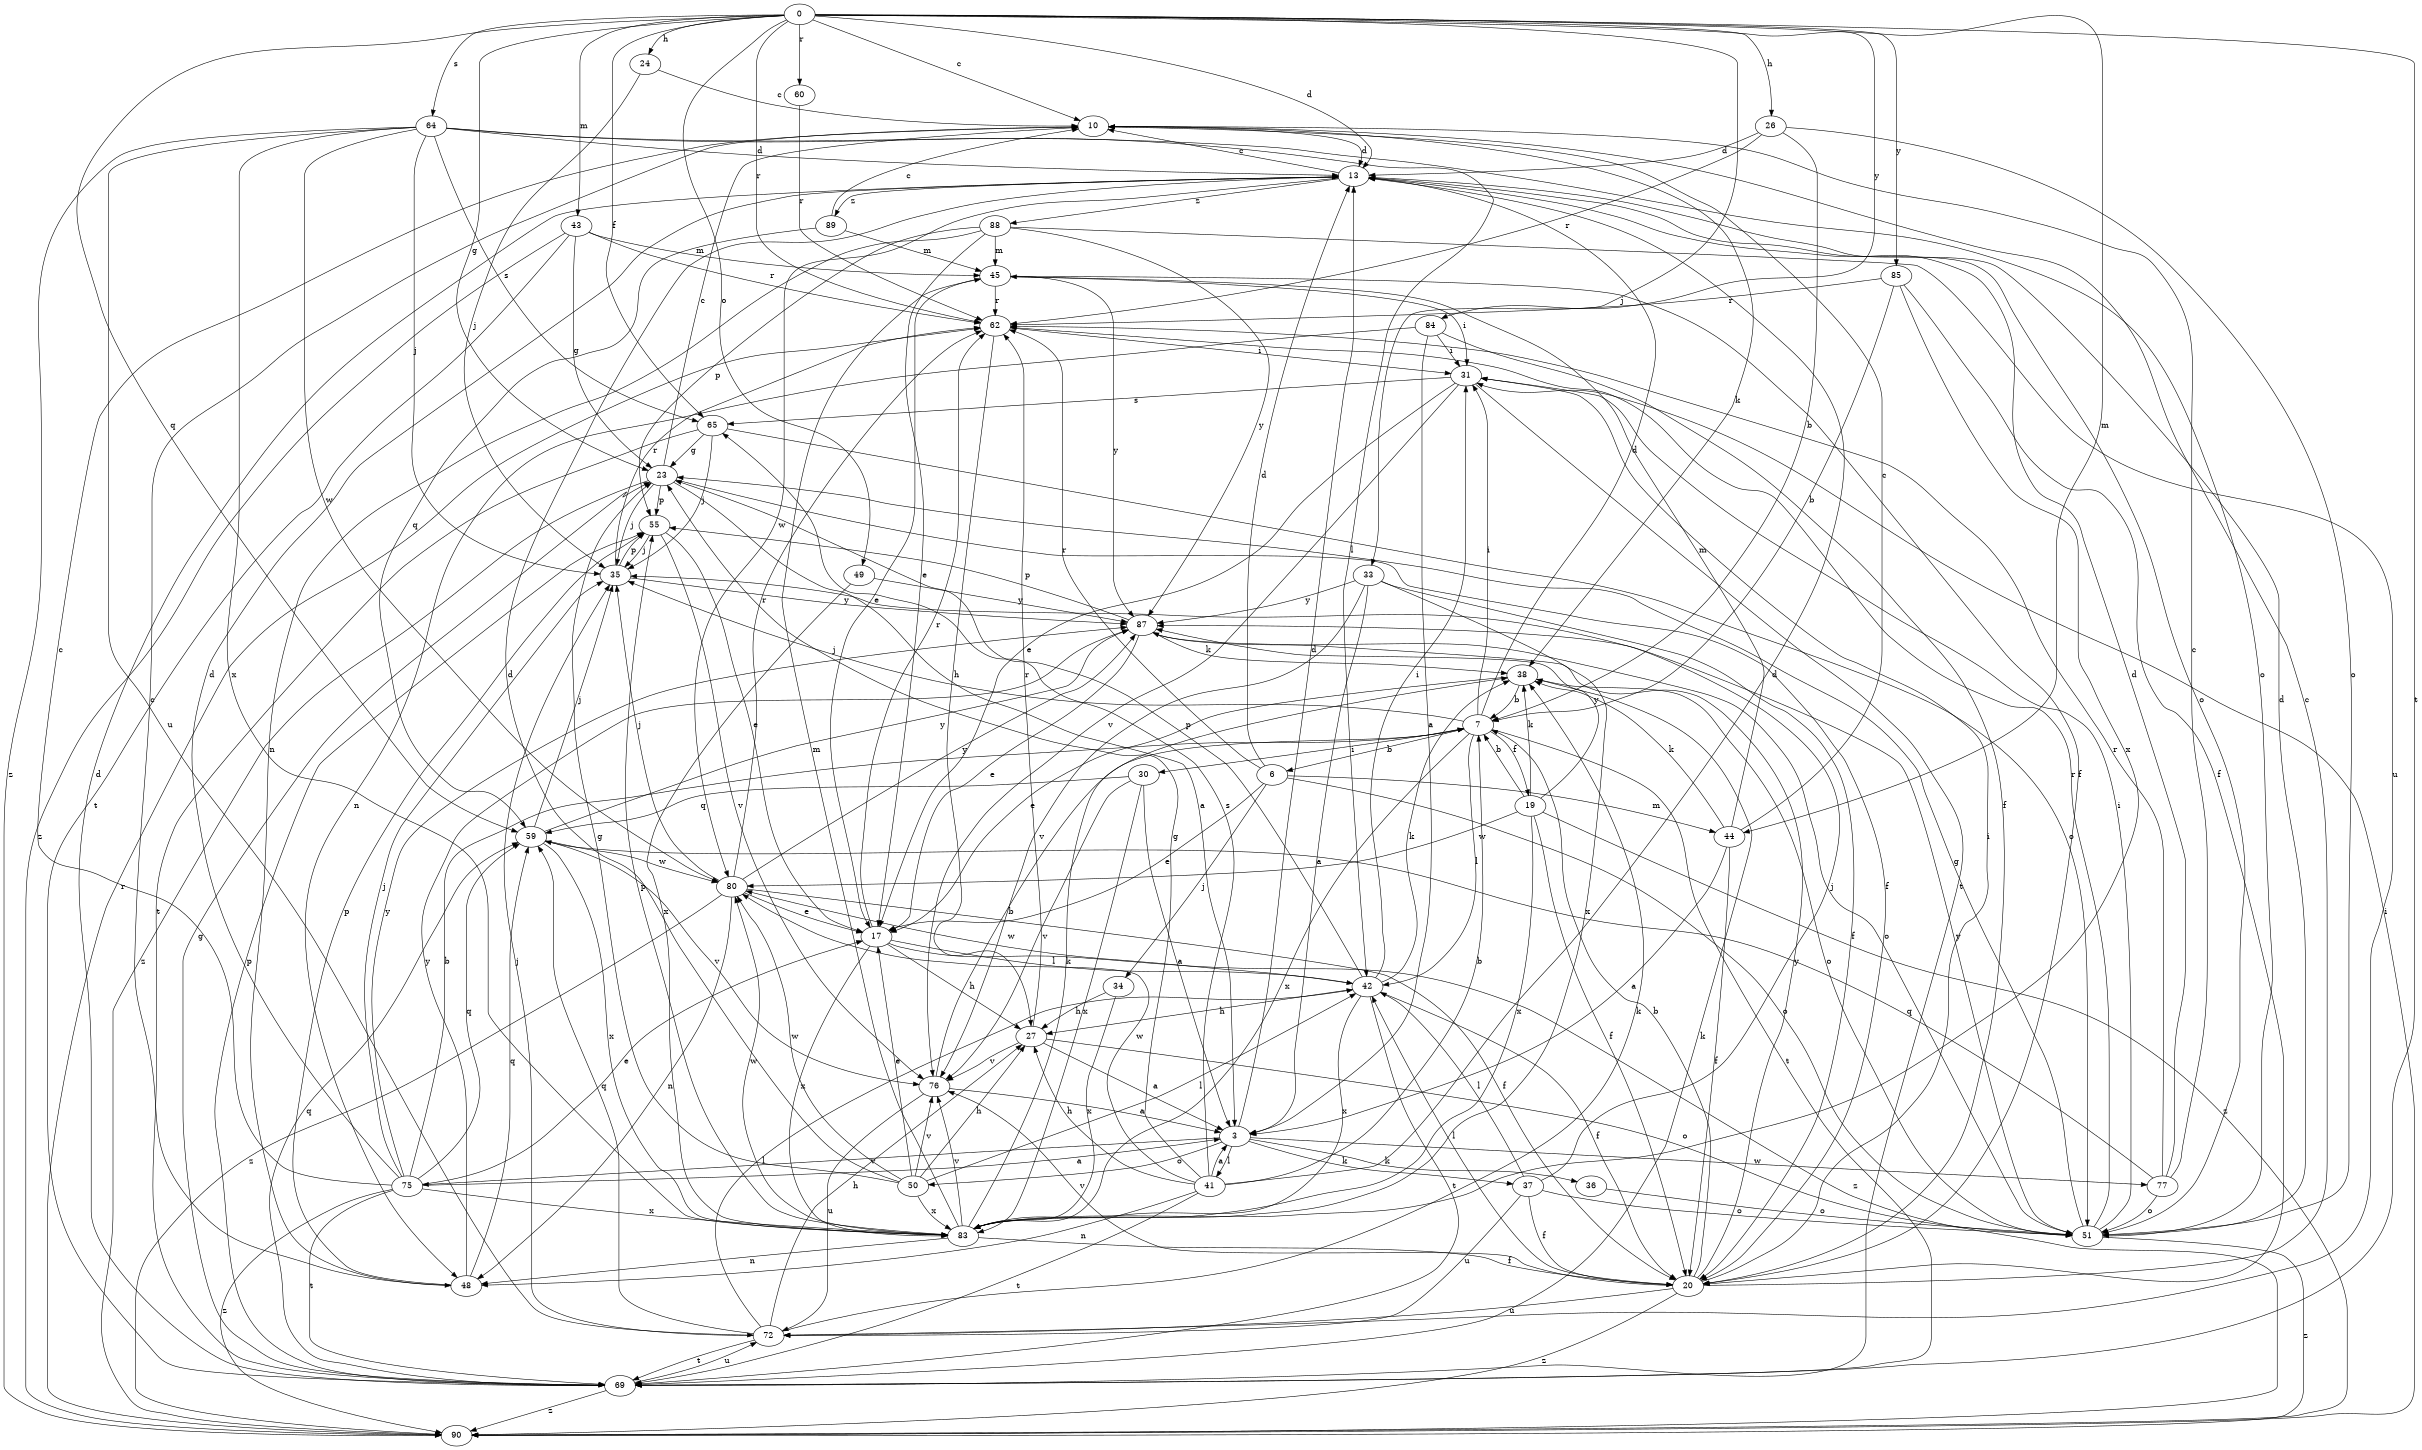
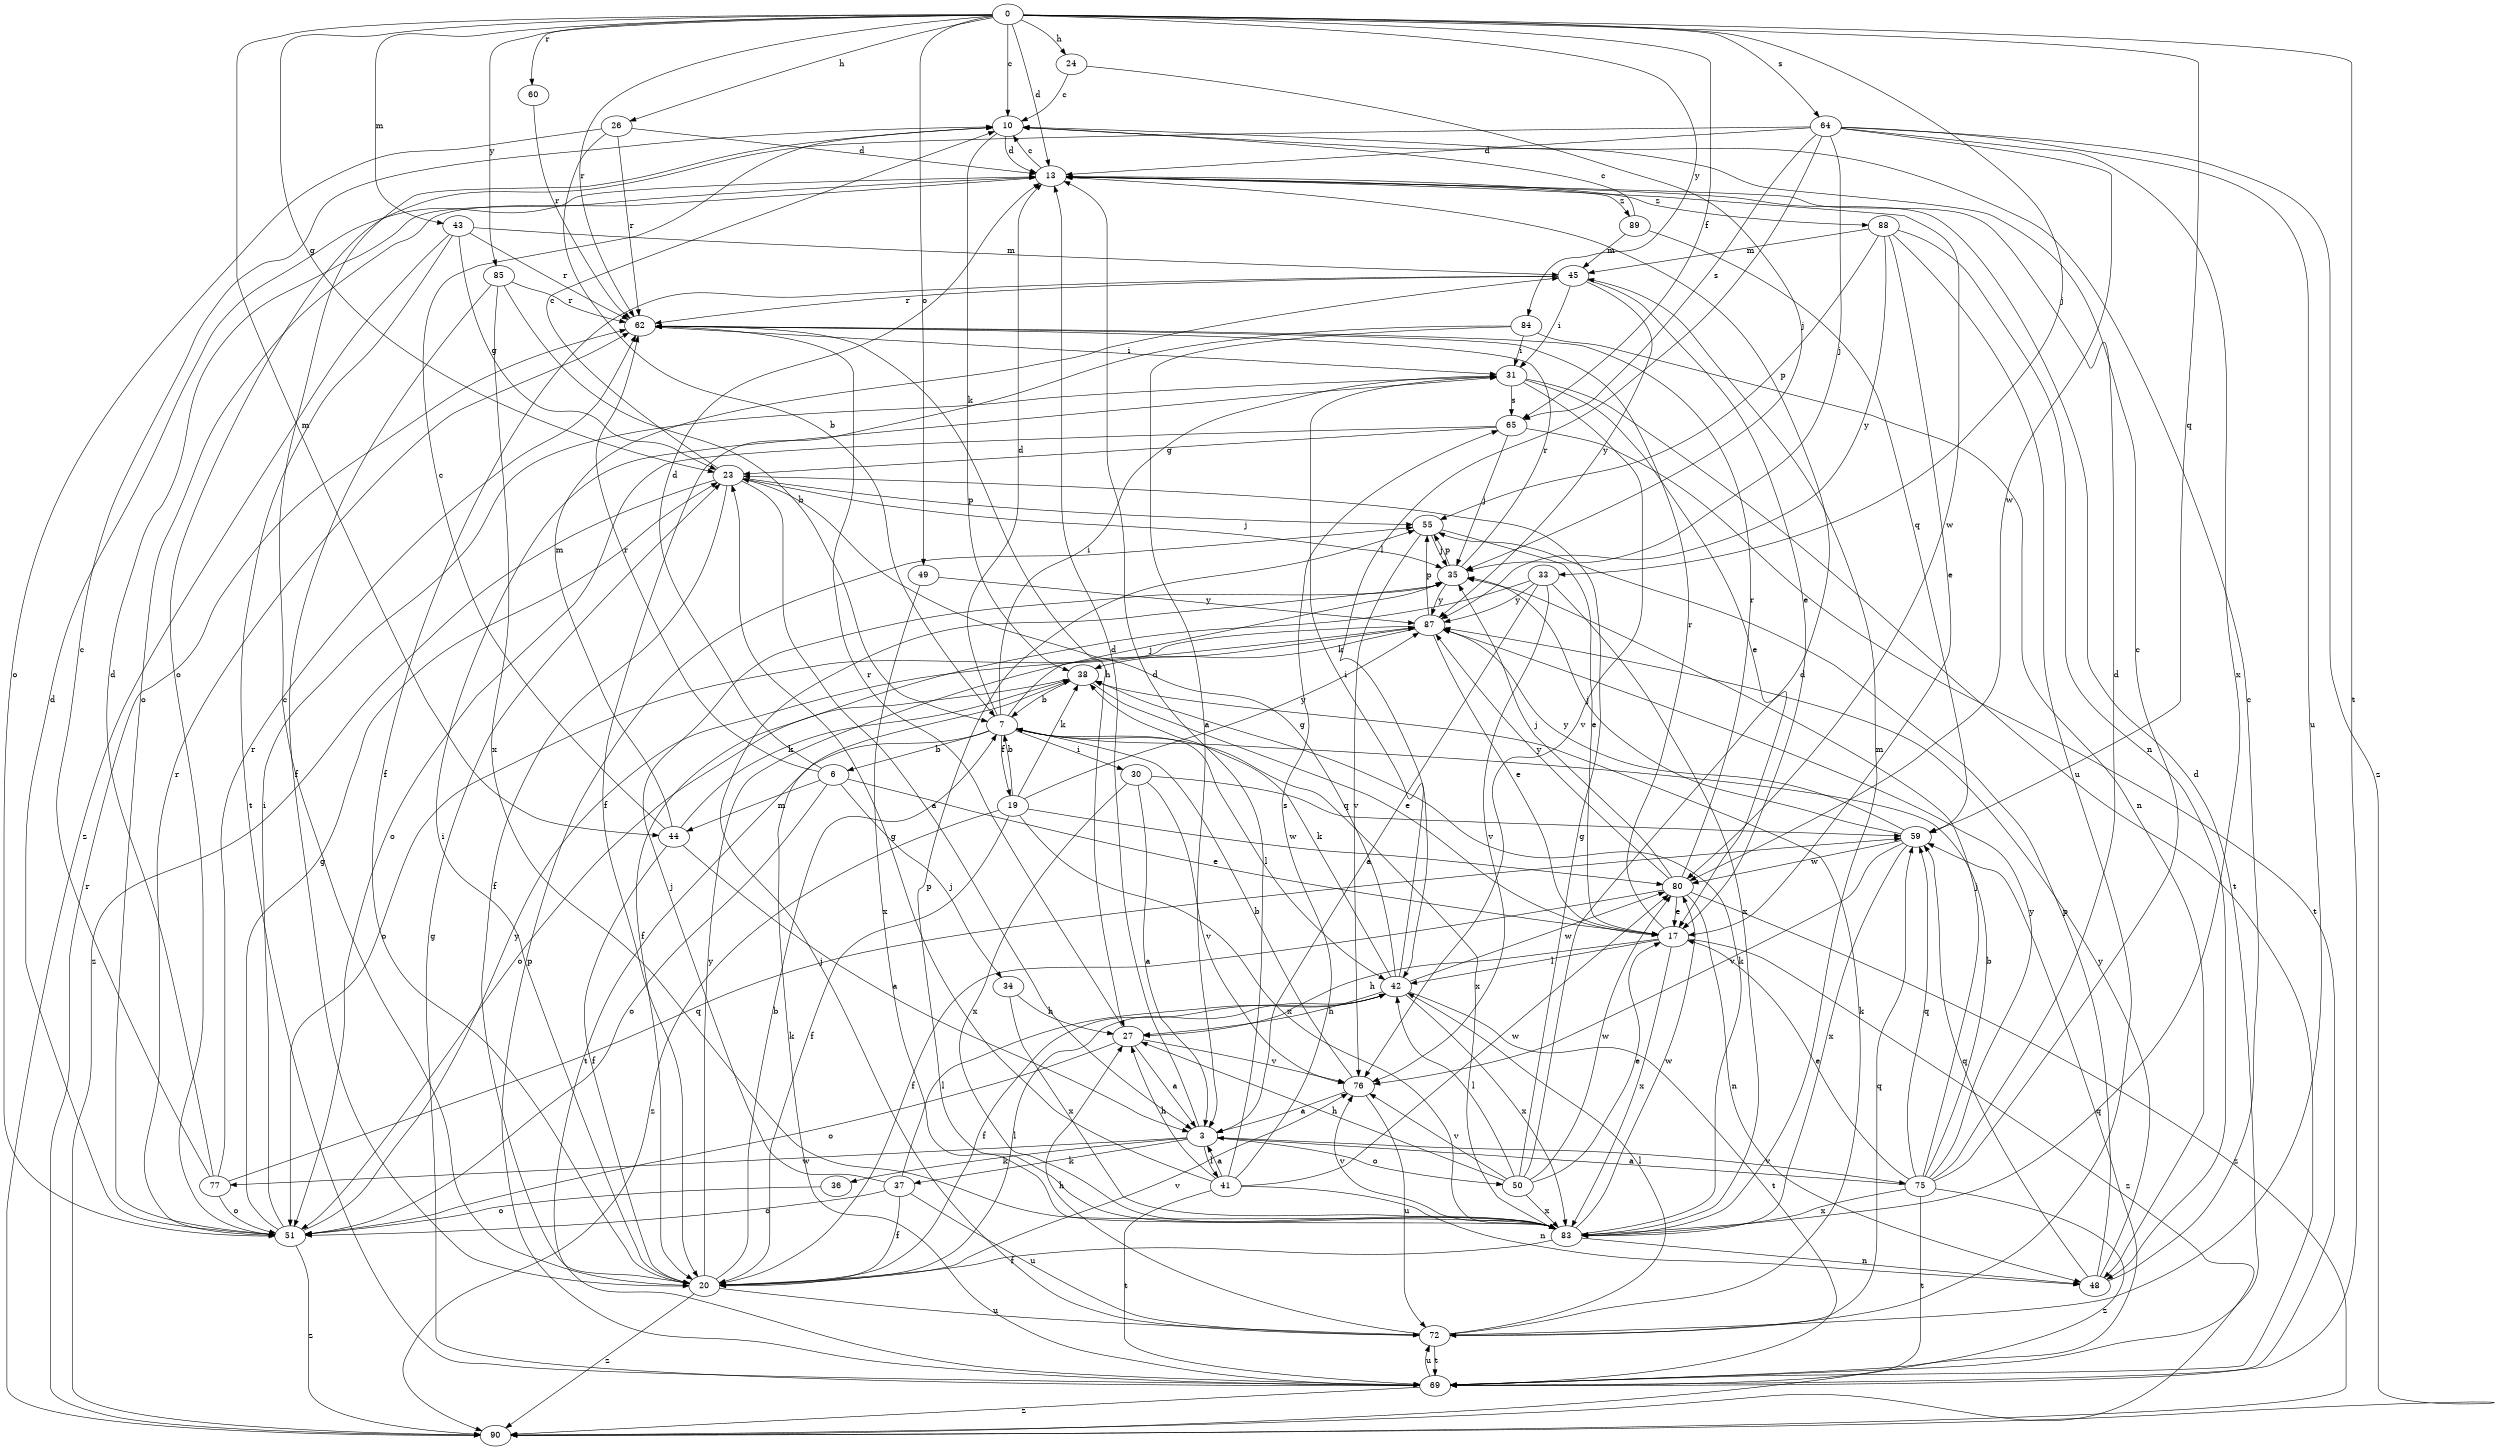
edge "42" -> "23": label "p" -> "g"
edge "41" -> "7": removed, label "b"
edge "90" -> "31": removed, label "i"
